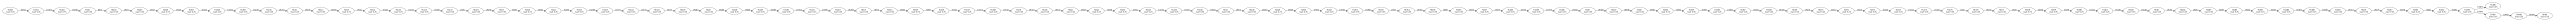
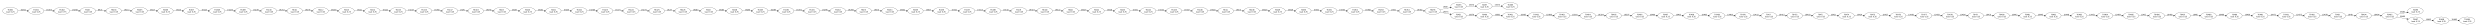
edge "T6458 load: 0.25" -> "T6459 load: 0.25": now "T6455 load: 0.25" -> "T6459 load: 0.25"
